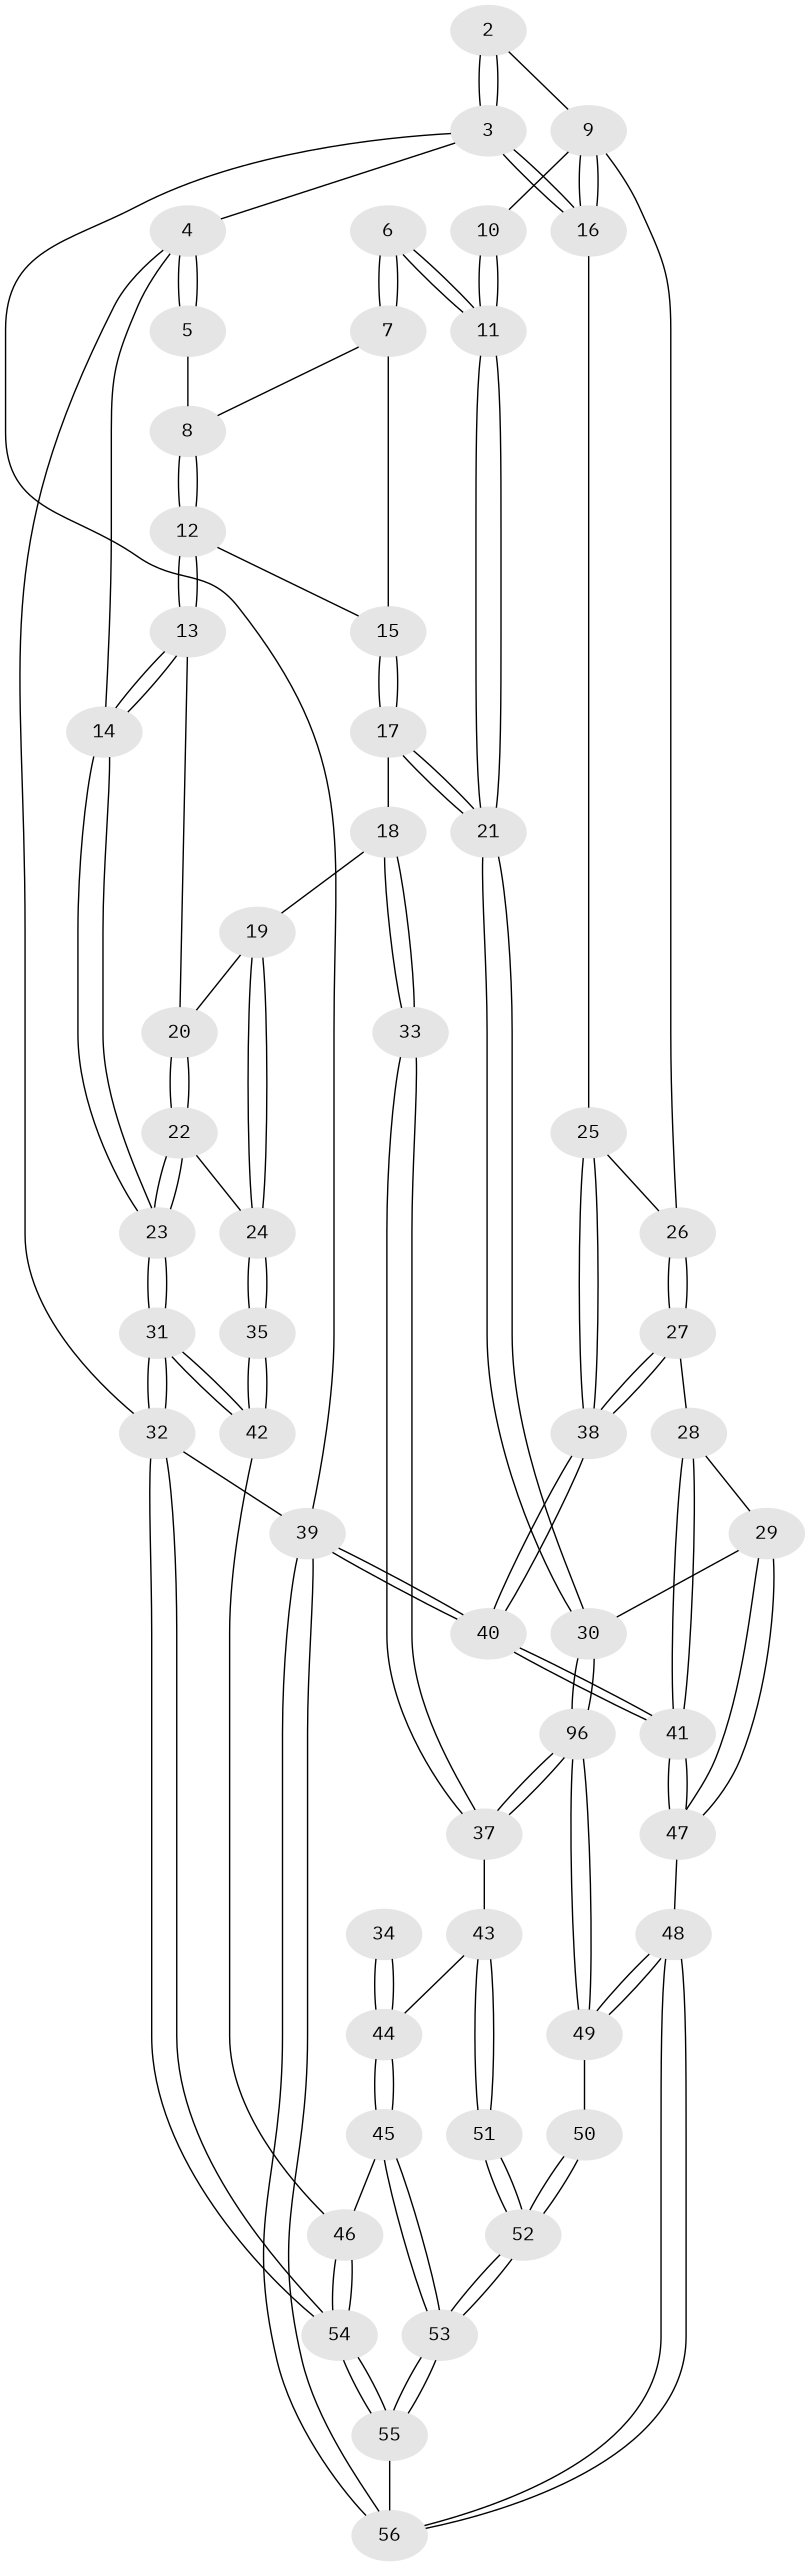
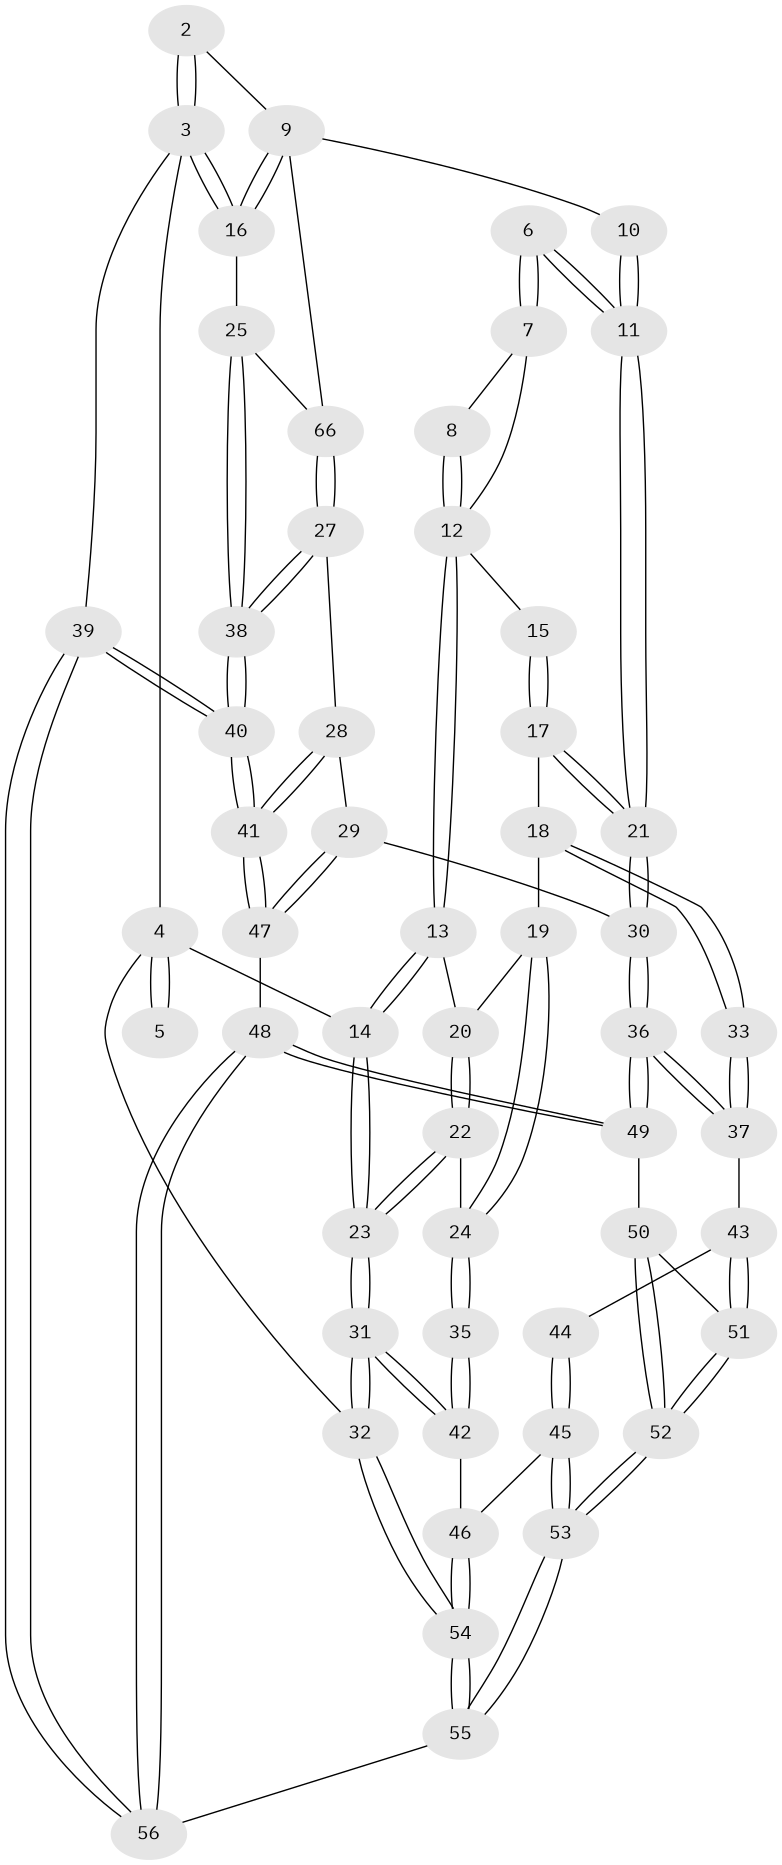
edge "5" -- "8": removed
edge "7" -- "15": now "7" -- "12"
node "26": label "26" -> "66"
edge "50" -- "51": added
edge "32" -- "39": removed
node "96": label "96" -> "36"
node "34": removed
